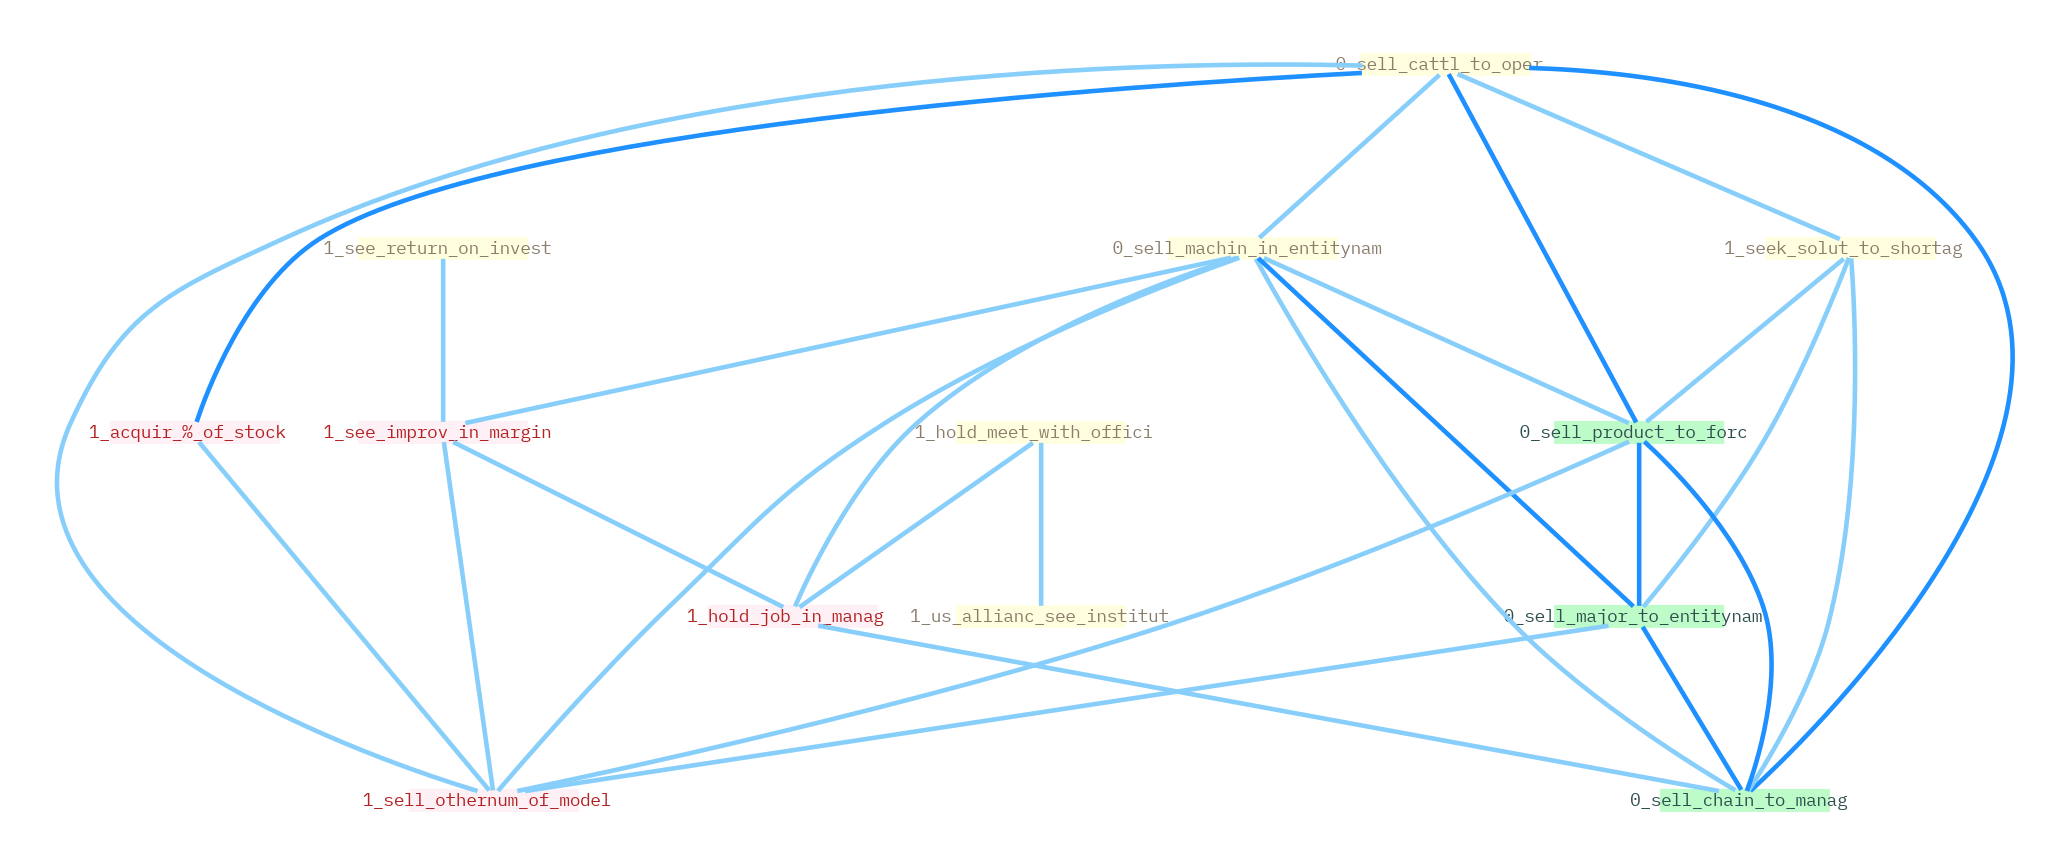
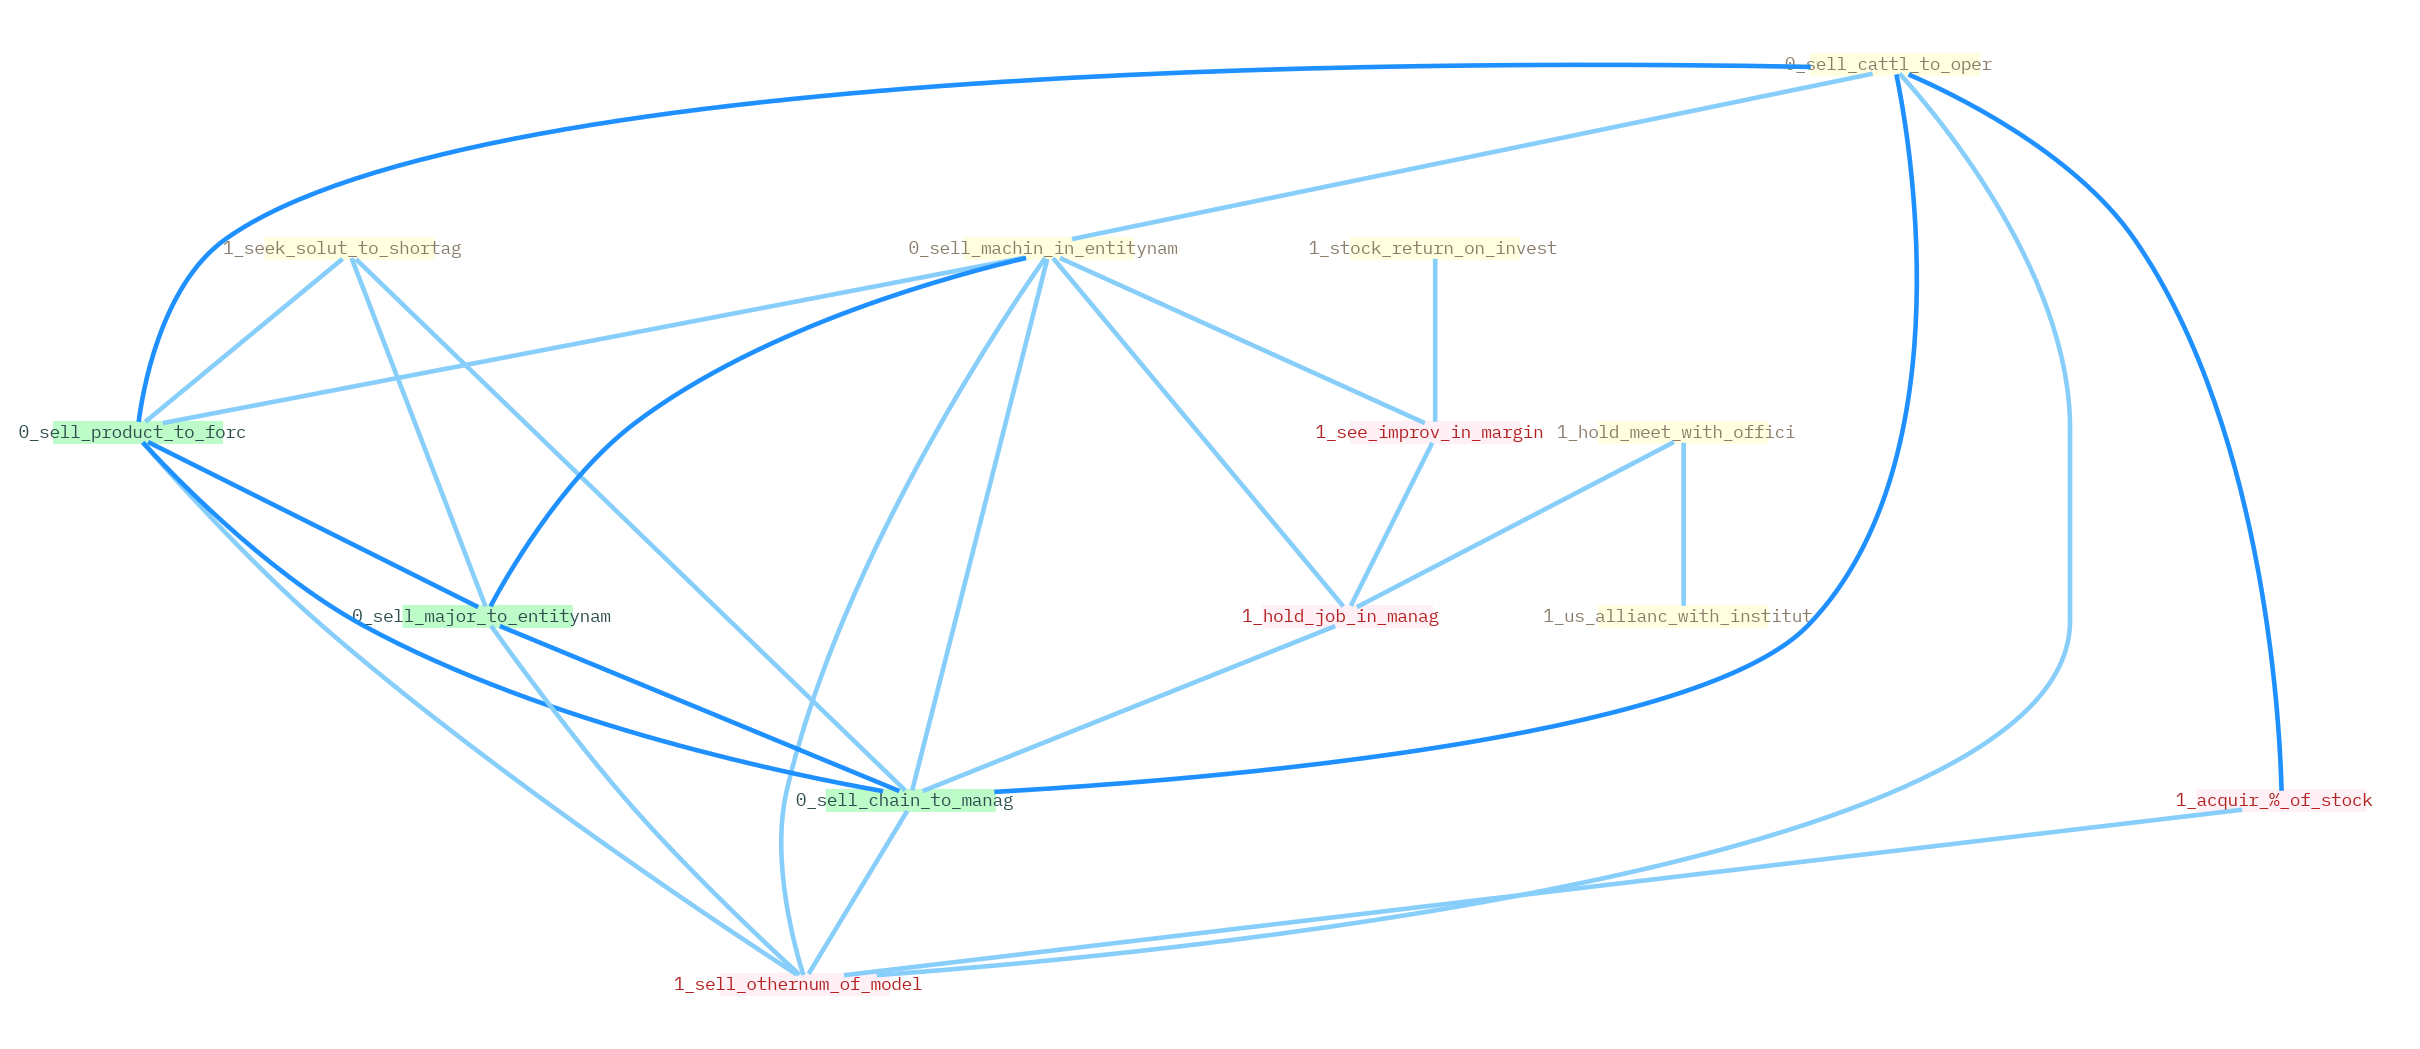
edge "0_sell_cattl_to_oper" -- "1_seek_solut_to_shortag": removed
node "1_see_return_on_invest": label "1_see_return_on_invest" -> "1_stock_return_on_invest"
edge "1_see_improv_in_margin" -- "1_sell_othernum_of_model": now "0_sell_chain_to_manag" -- "1_sell_othernum_of_model"
node "1_us_allianc_see_institut": label "1_us_allianc_see_institut" -> "1_us_allianc_with_institut"
